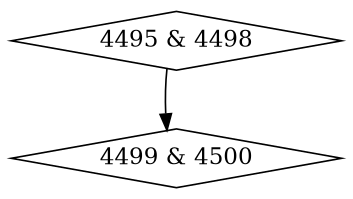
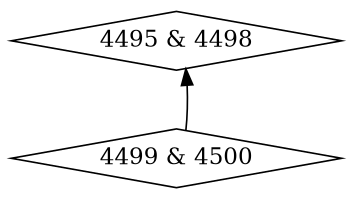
edge "4495 & 4498" -> "4499 & 4500": reversed
